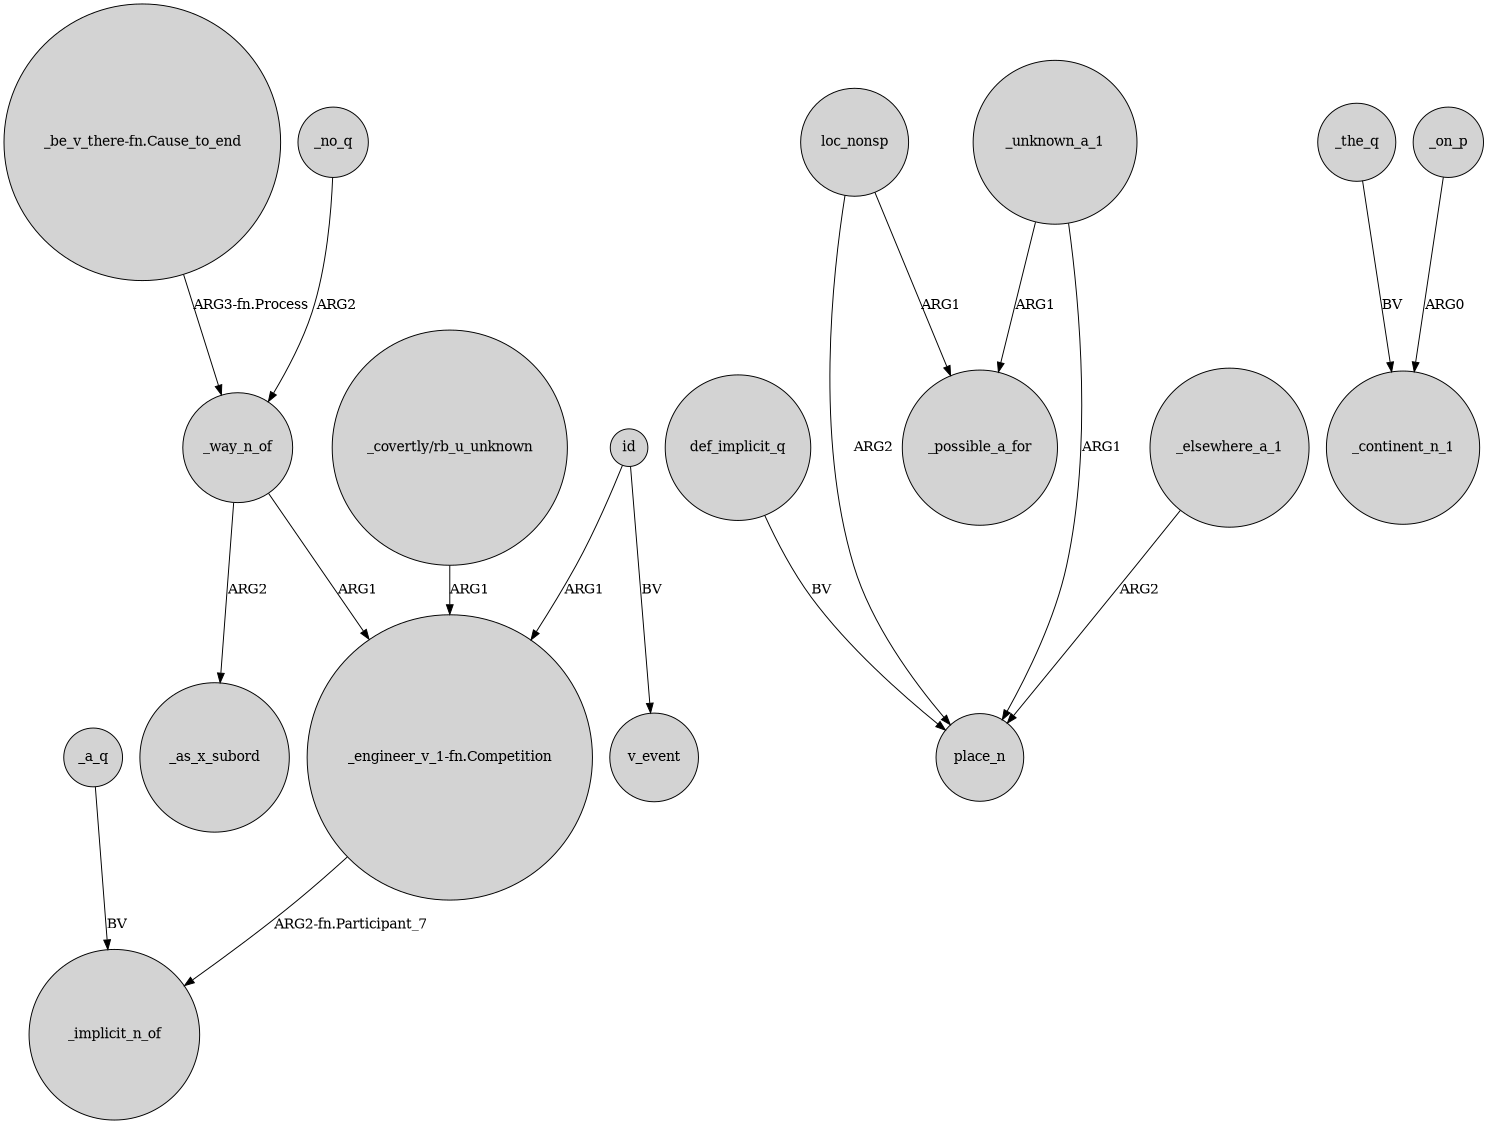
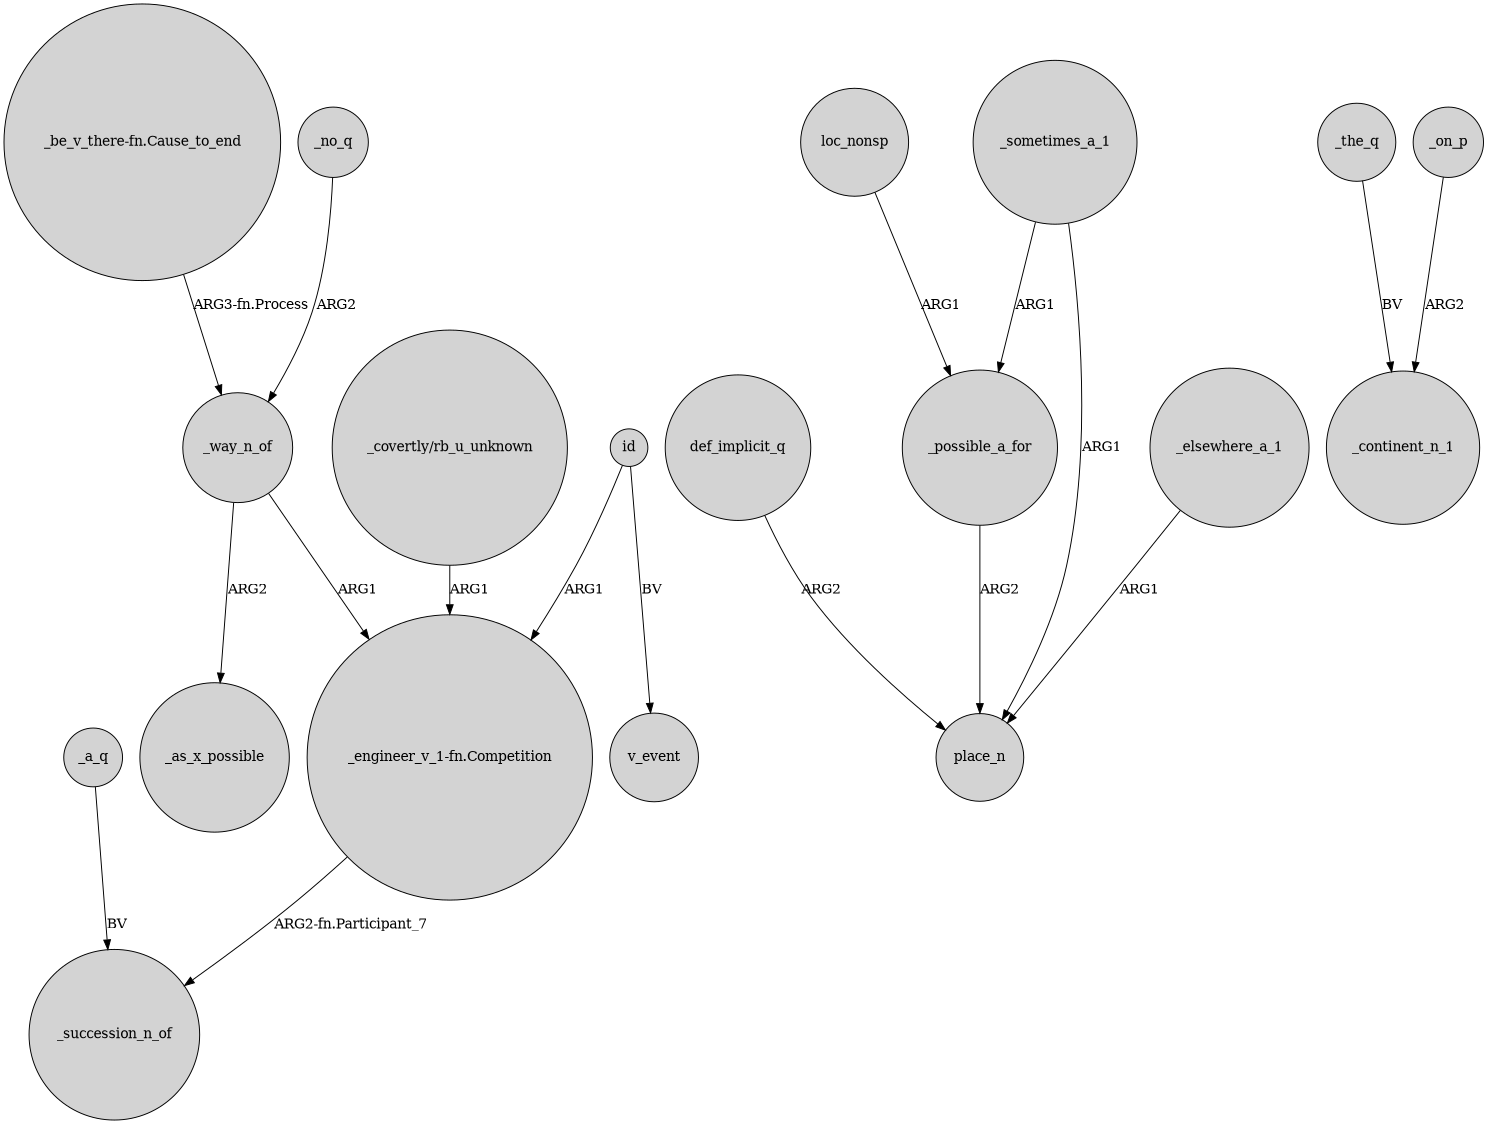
node "_unknown_a_1": label "_unknown_a_1" -> "_sometimes_a_1"
edge "_on_p" -> "_continent_n_1": label "ARG0" -> "ARG2"
edge "loc_nonsp" -> "place_n": now "_possible_a_for" -> "place_n"
edge "def_implicit_q" -> "place_n": label "BV" -> "ARG2"
edge "_elsewhere_a_1" -> "place_n": label "ARG2" -> "ARG1"
node "_as_x_subord": label "_as_x_subord" -> "_as_x_possible"
node "_implicit_n_of": label "_implicit_n_of" -> "_succession_n_of"
